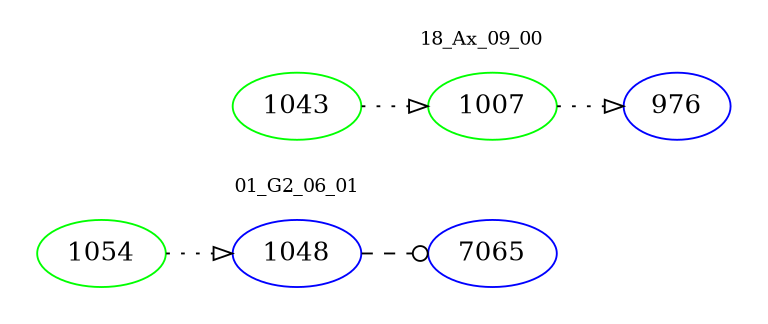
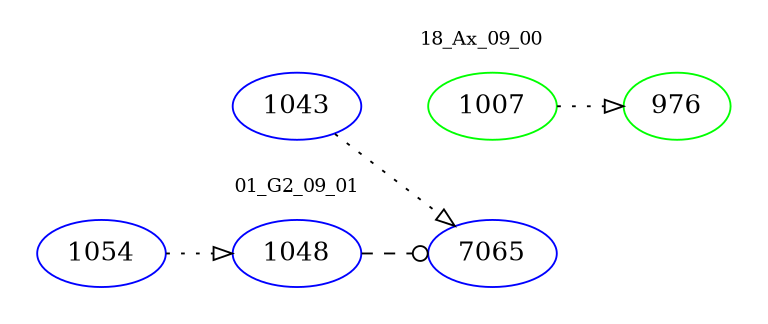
node "1043": color green -> blue
edge "1043" -> "1007": now "1043" -> "7065"
node "976": color blue -> green
cluster "01_G2_06_01": label "01_G2_06_01" -> "01_G2_09_01"
node "1054": color green -> blue
